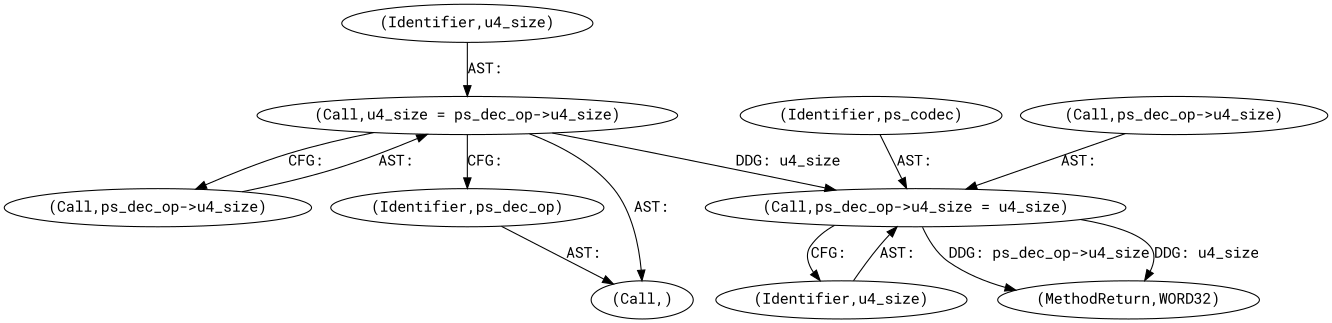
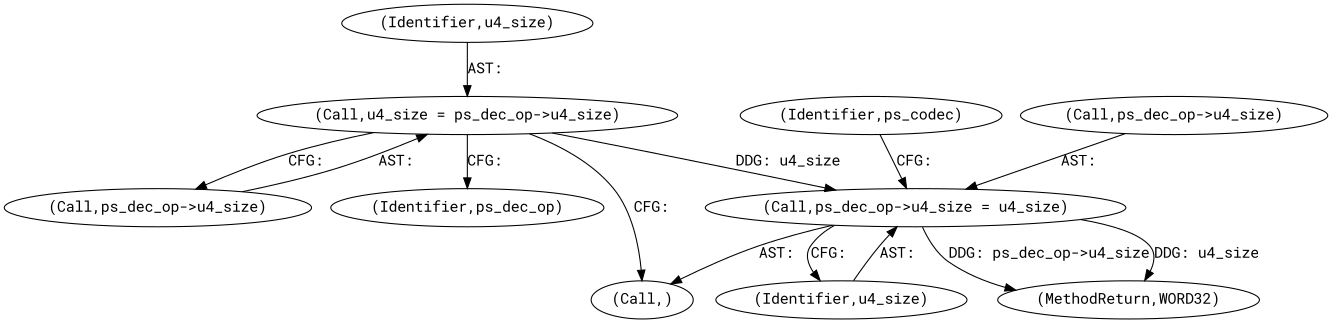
edge "(Identifier,ps_codec)" -> "(Call,ps_dec_op->u4_size = u4_size)": label "AST: " -> "CFG: "
edge "(Call,u4_size = ps_dec_op->u4_size)" -> "(Call,)": label "AST: " -> "CFG: "
edge "(Identifier,ps_dec_op)" -> "(Call,)": now "(Call,ps_dec_op->u4_size = u4_size)" -> "(Call,)"
